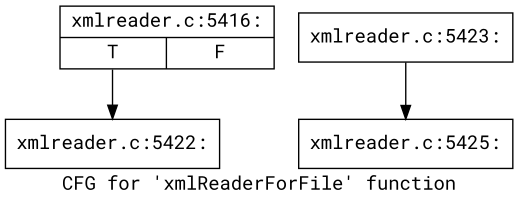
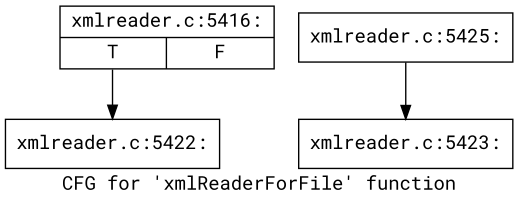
edge "xmlreader.c:5423:" -> "xmlreader.c:5425:": reversed
